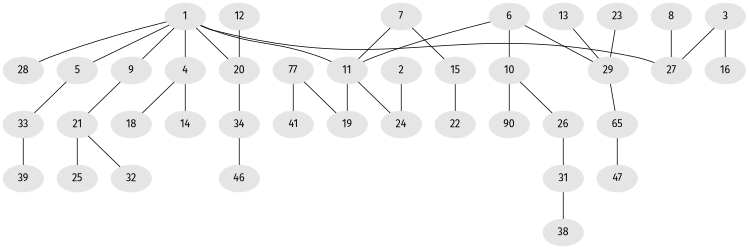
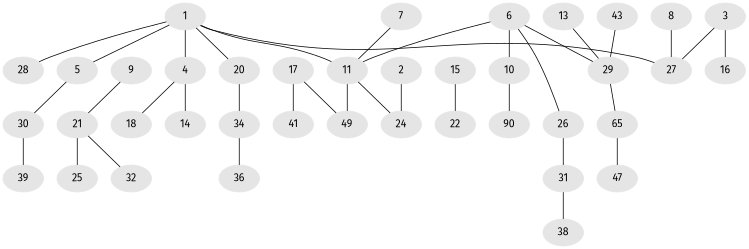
node "12": removed
node "23": label "23" -> "43"
edge "7" -- "15": removed
edge "1" -- "9": removed
node "77": label "77" -> "17"
edge "10" -- "26": now "6" -- "26"
node "33": label "33" -> "30"
node "19": label "19" -> "49"
node "46": label "46" -> "36"
